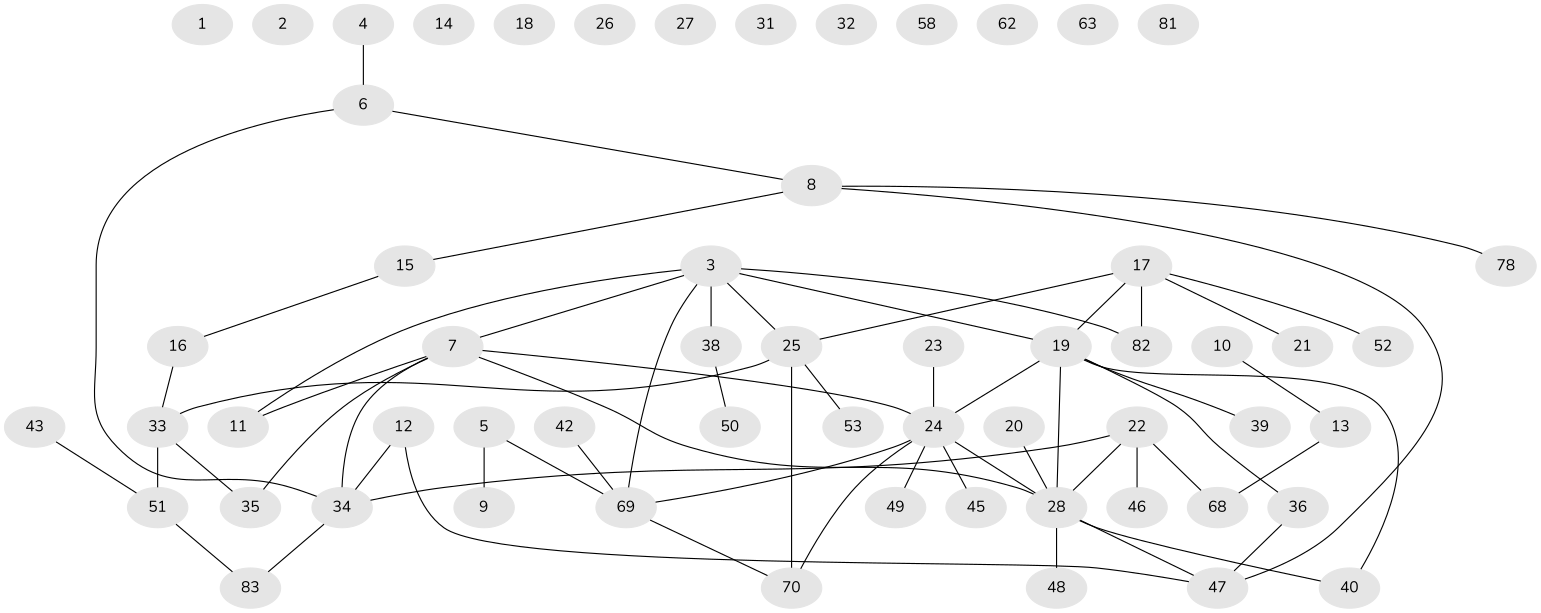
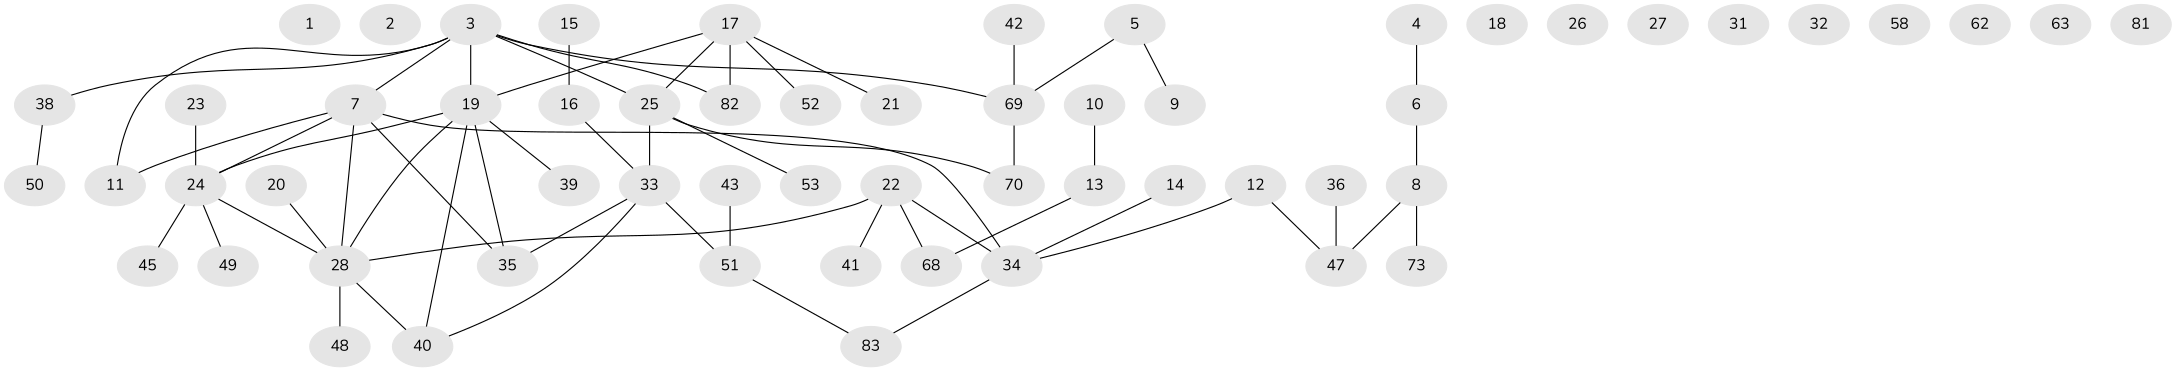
edge "8" -- "15": removed
node "78": label "78" -> "73"
edge "33" -- "40": added
edge "6" -- "34": now "14" -- "34"
edge "19" -- "36": now "19" -- "35"
edge "24" -- "69": removed
edge "24" -- "70": removed
node "46": label "46" -> "41"
edge "28" -- "47": removed
